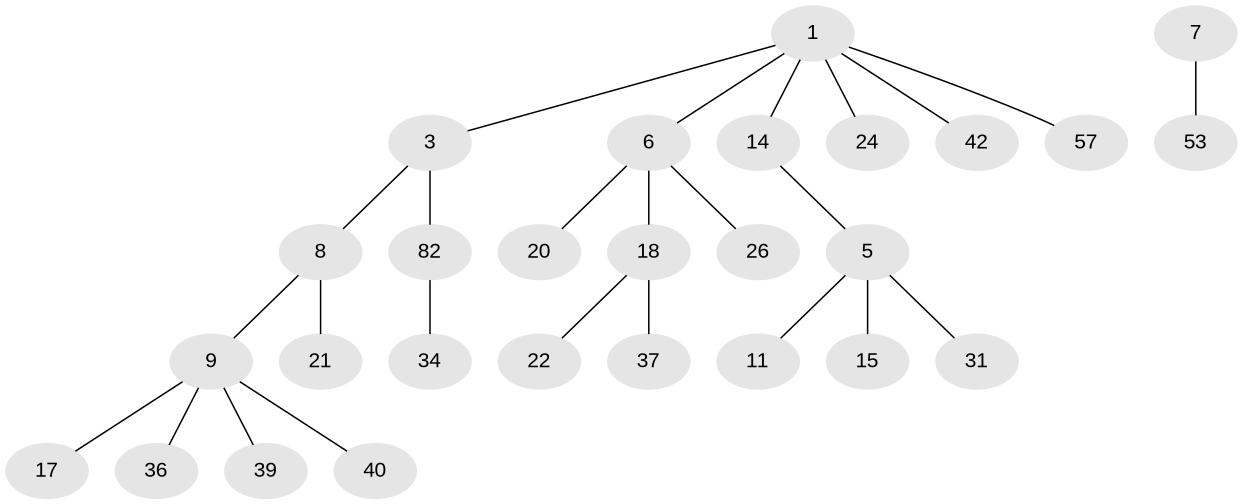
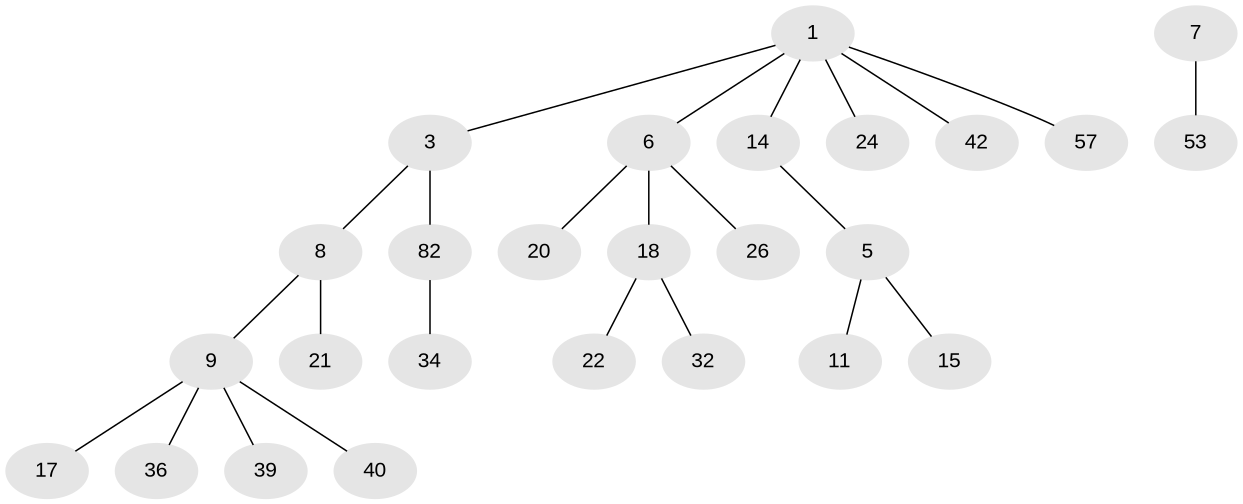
node "37": label "37" -> "32"
node "31": removed
